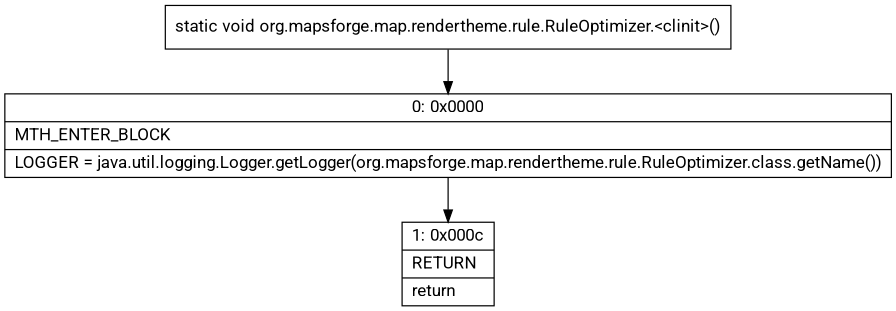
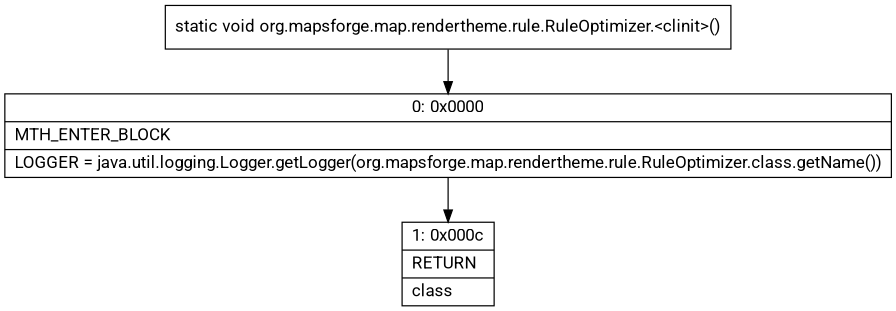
node "1: 0x000c": text "return" -> "class"
